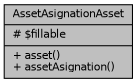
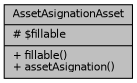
node "AssetAsignationAsset": text "+ asset()" -> "+ fillable()"
